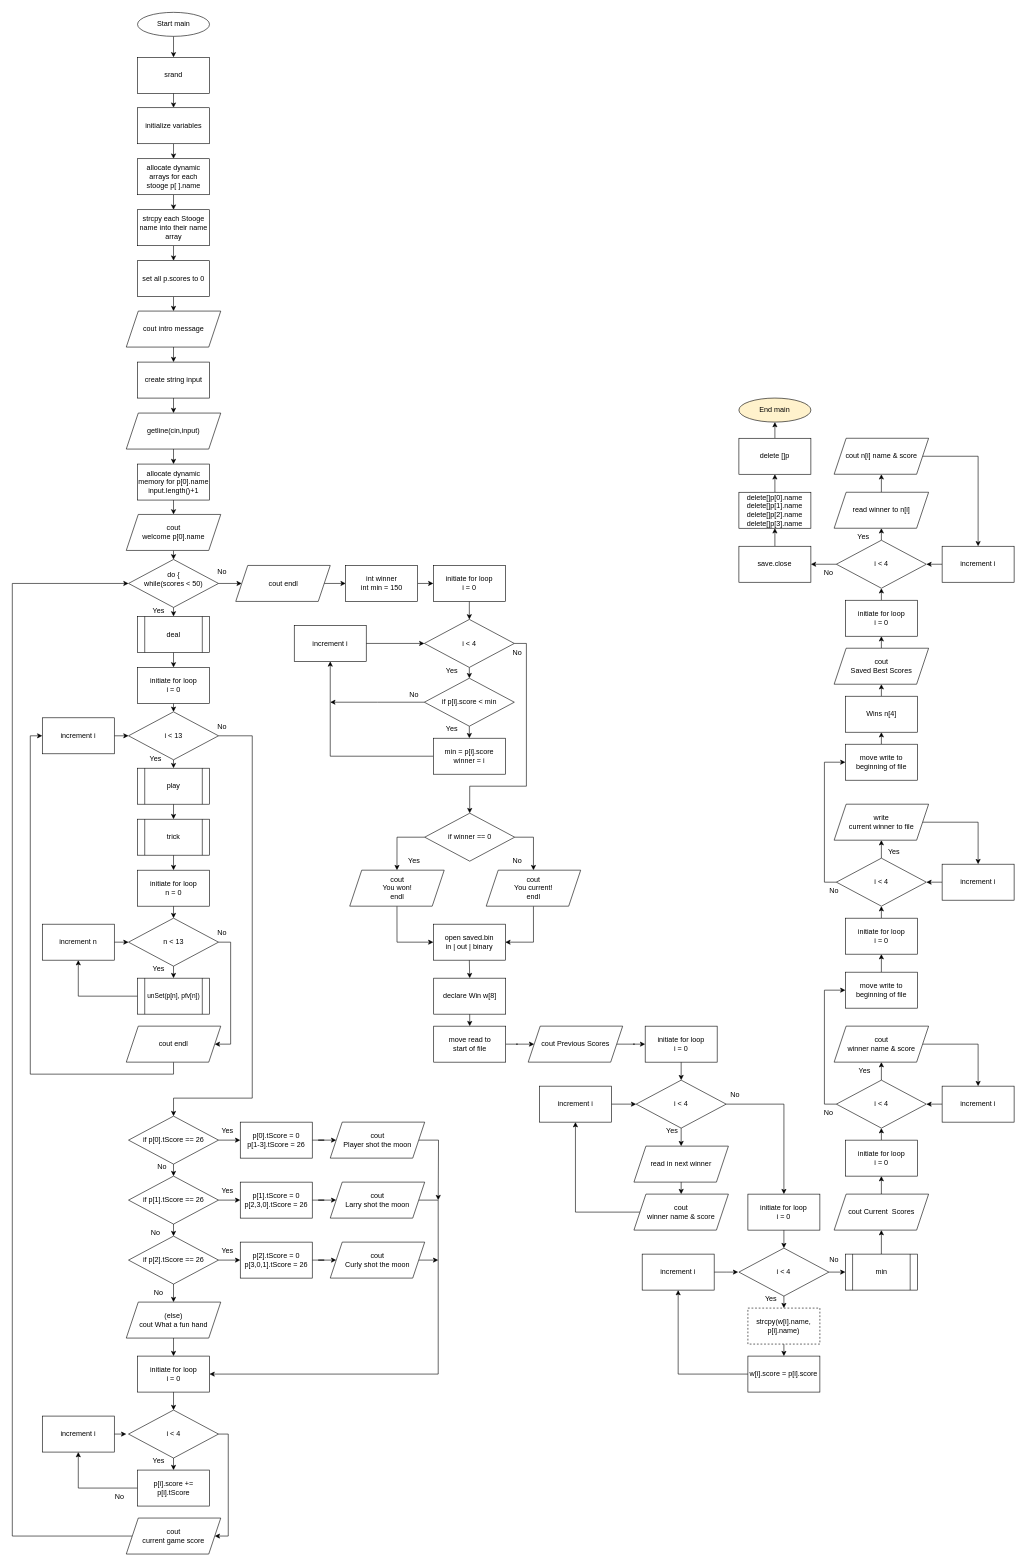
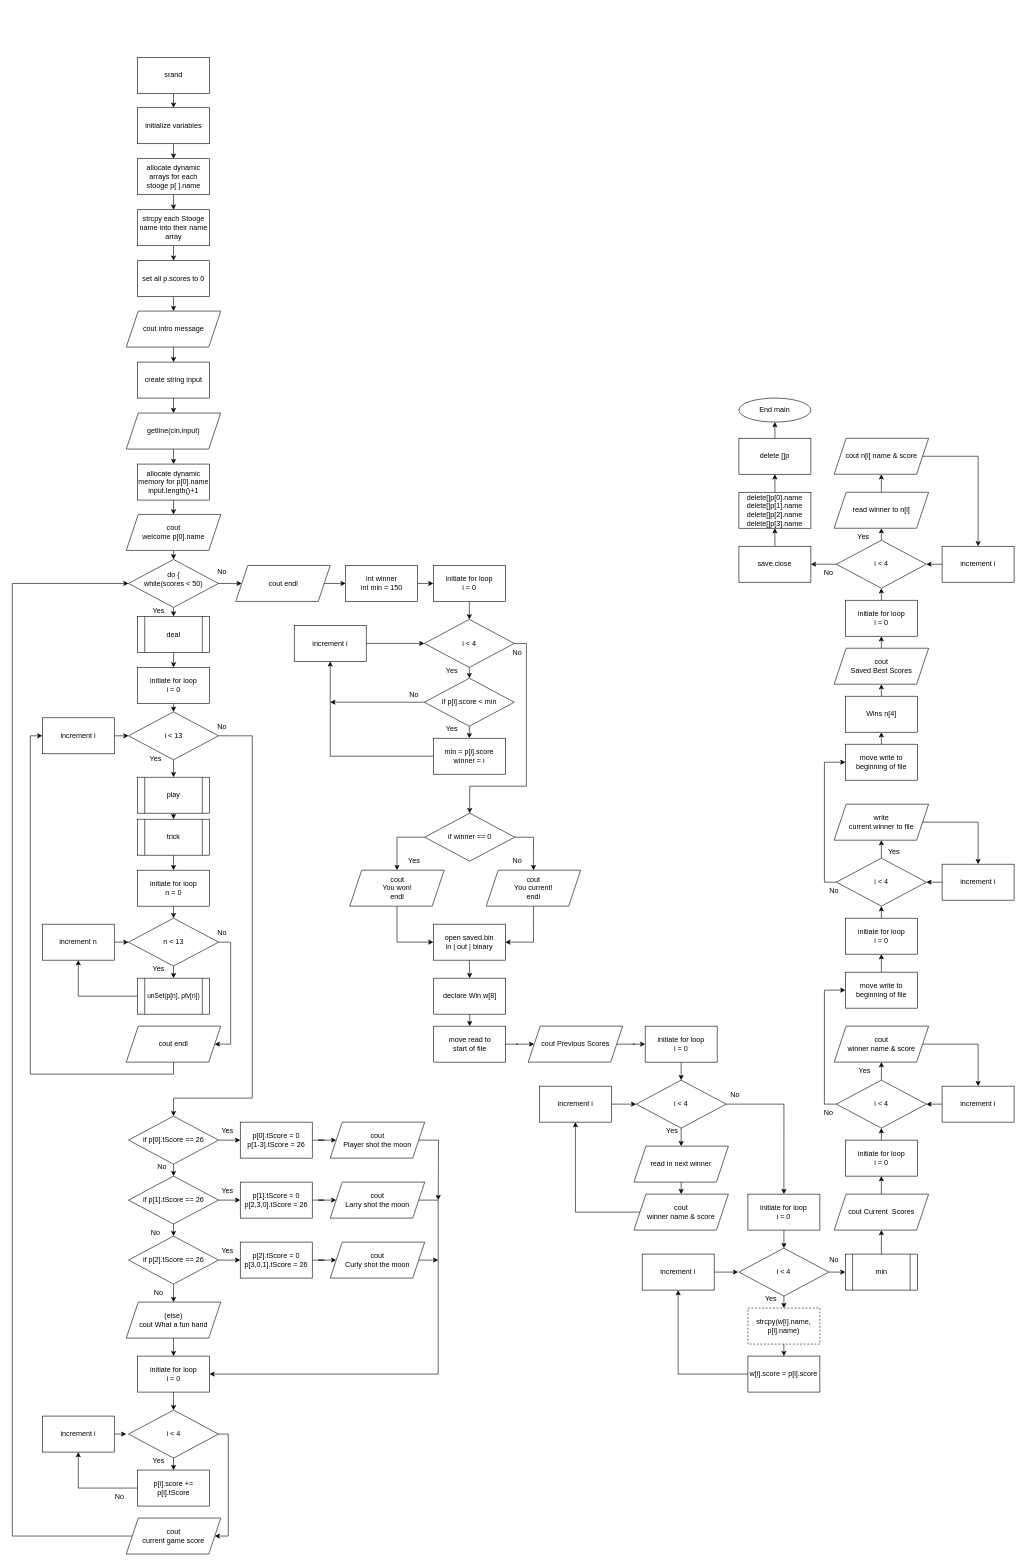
node "Start main": removed
edge "Start main" -> "srand": removed
node "End main": fillcolor #fff2cc -> #ffffff
node "play": moved (174, 786) -> (174, 795)
